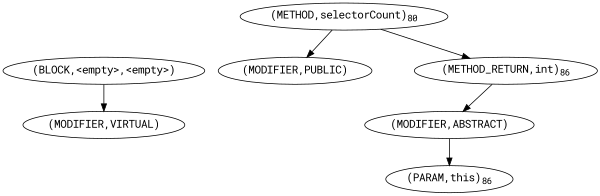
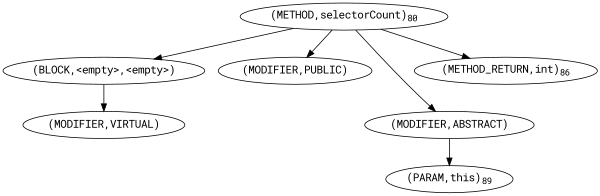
edge "(METHOD,selectorCount)" -> "(BLOCK,<empty>,<empty>)": added
edge "(METHOD_RETURN,int)" -> "(MODIFIER,ABSTRACT)": now "(METHOD,selectorCount)" -> "(MODIFIER,ABSTRACT)"
node "(PARAM,this)": text "86" -> "89"
